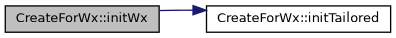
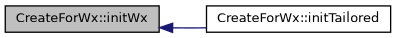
edge "CreateForWx::initWx" -> "CreateForWx::initTailored": reversed
